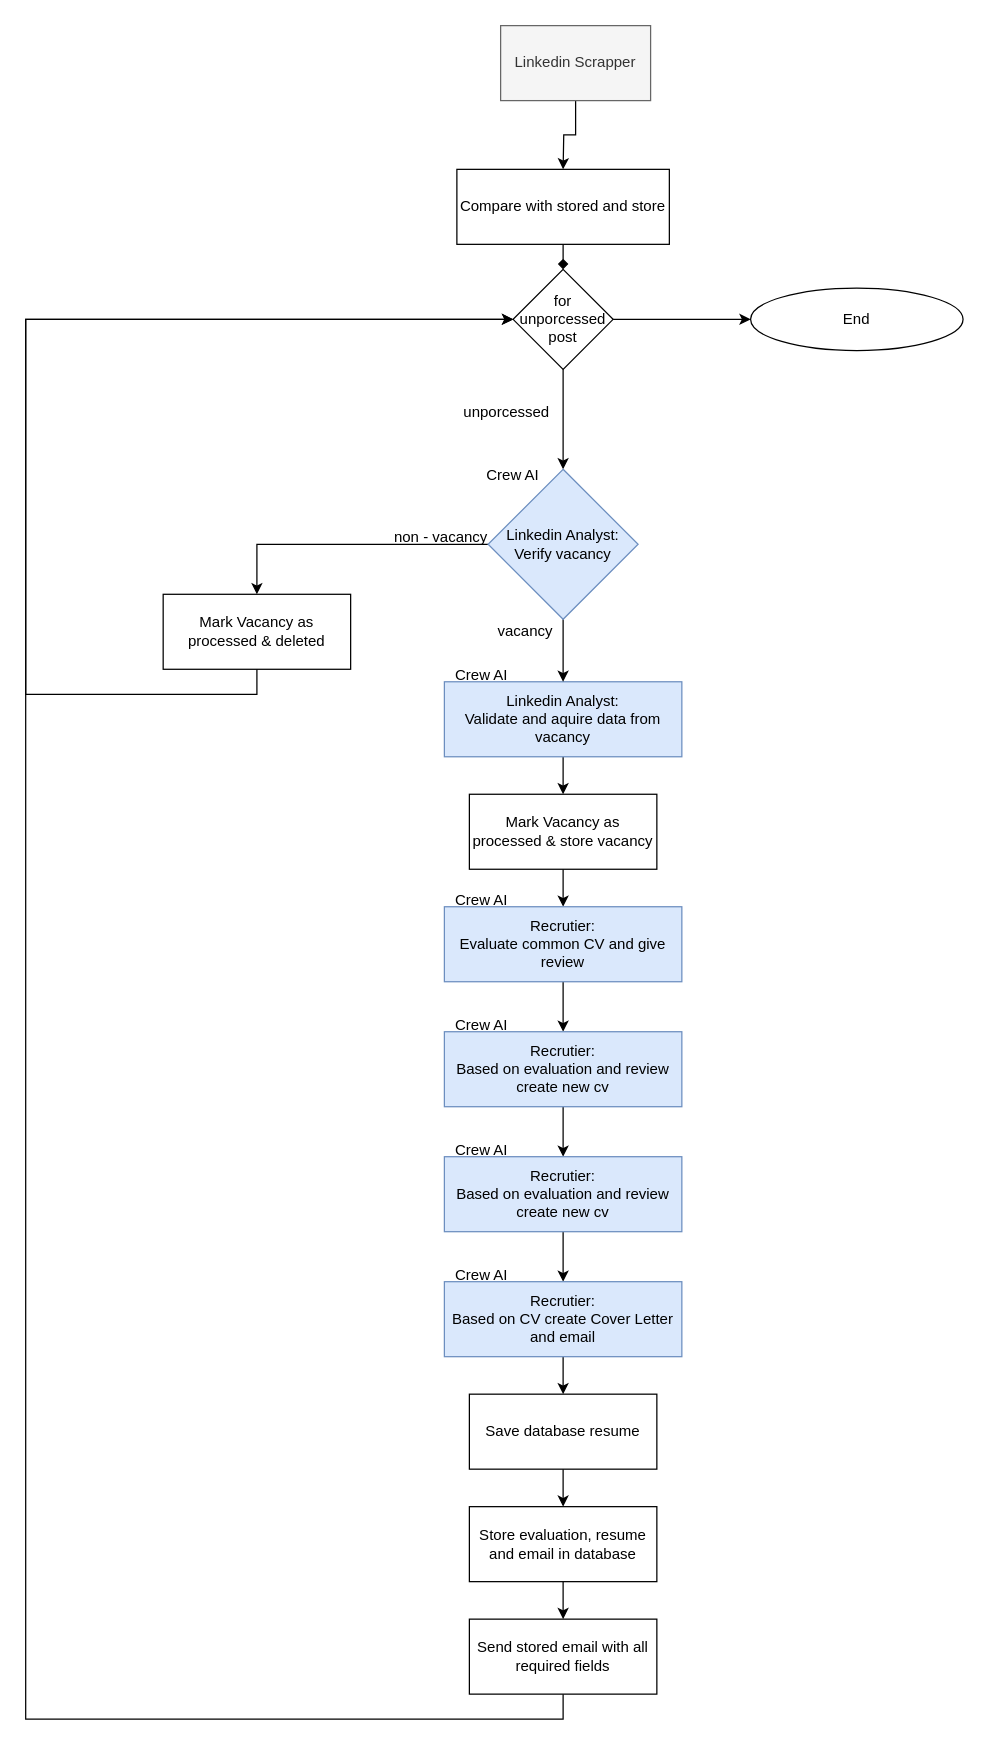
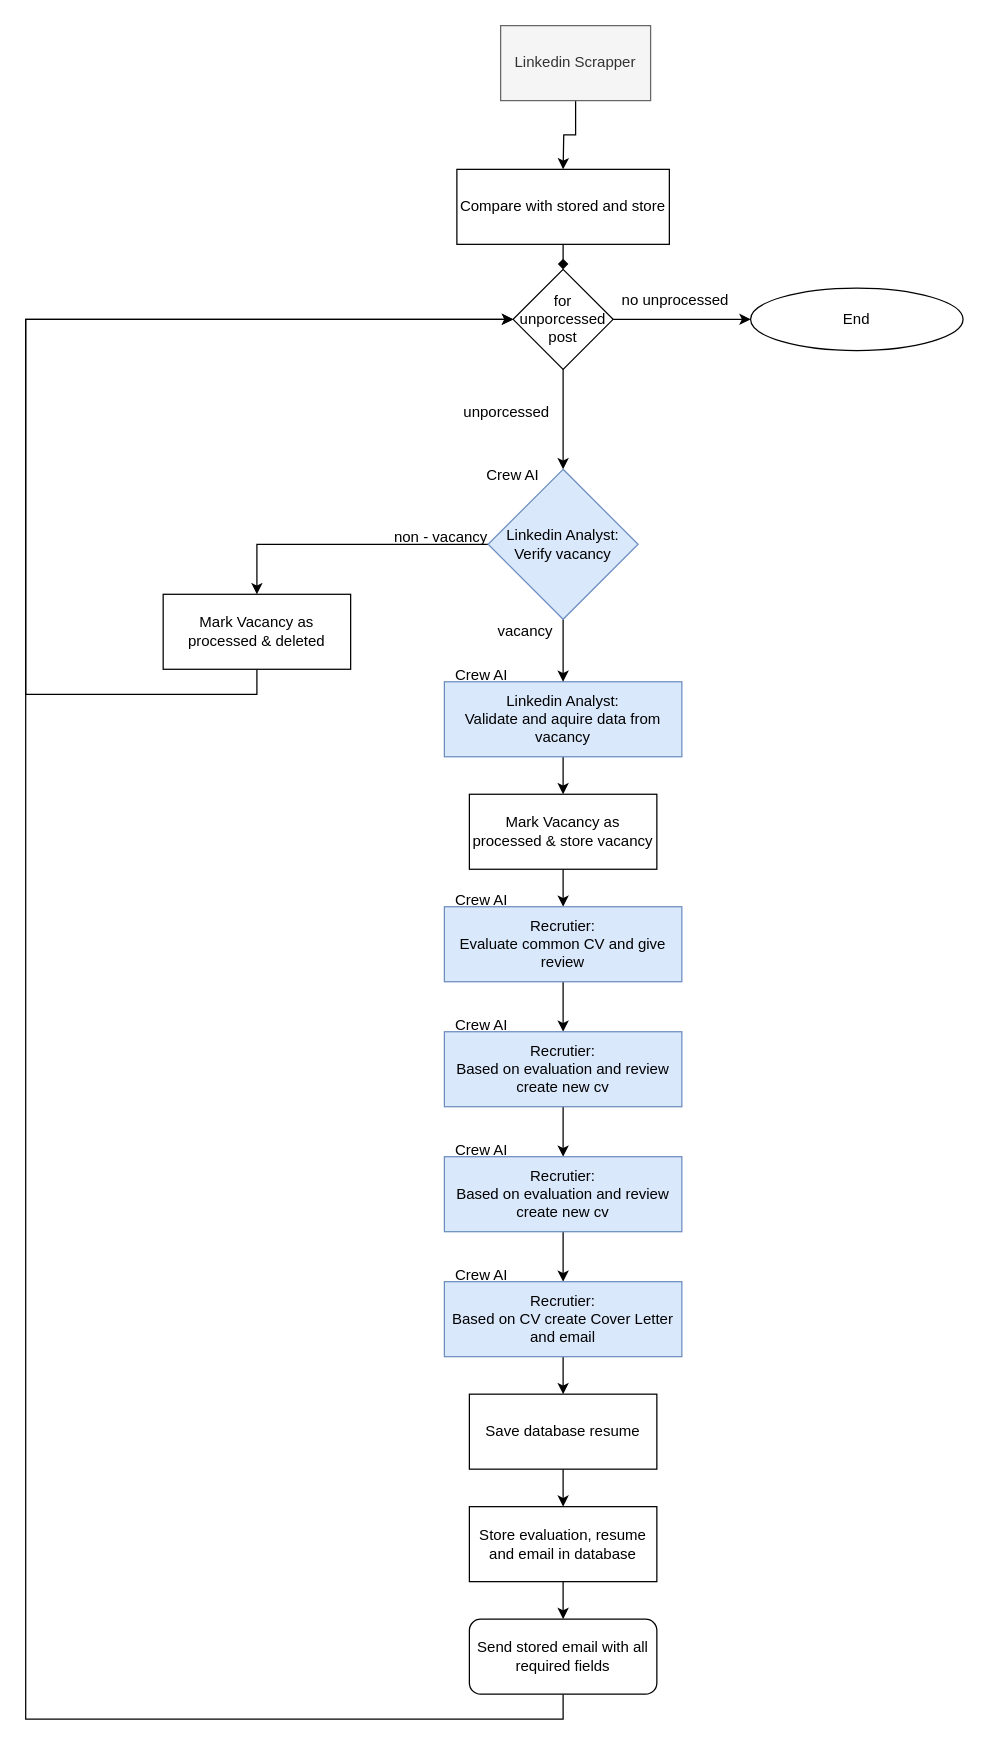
node "no unprocessed": added
node "Send stored email with all required fields": shape rectangle -> rounded rectangle
